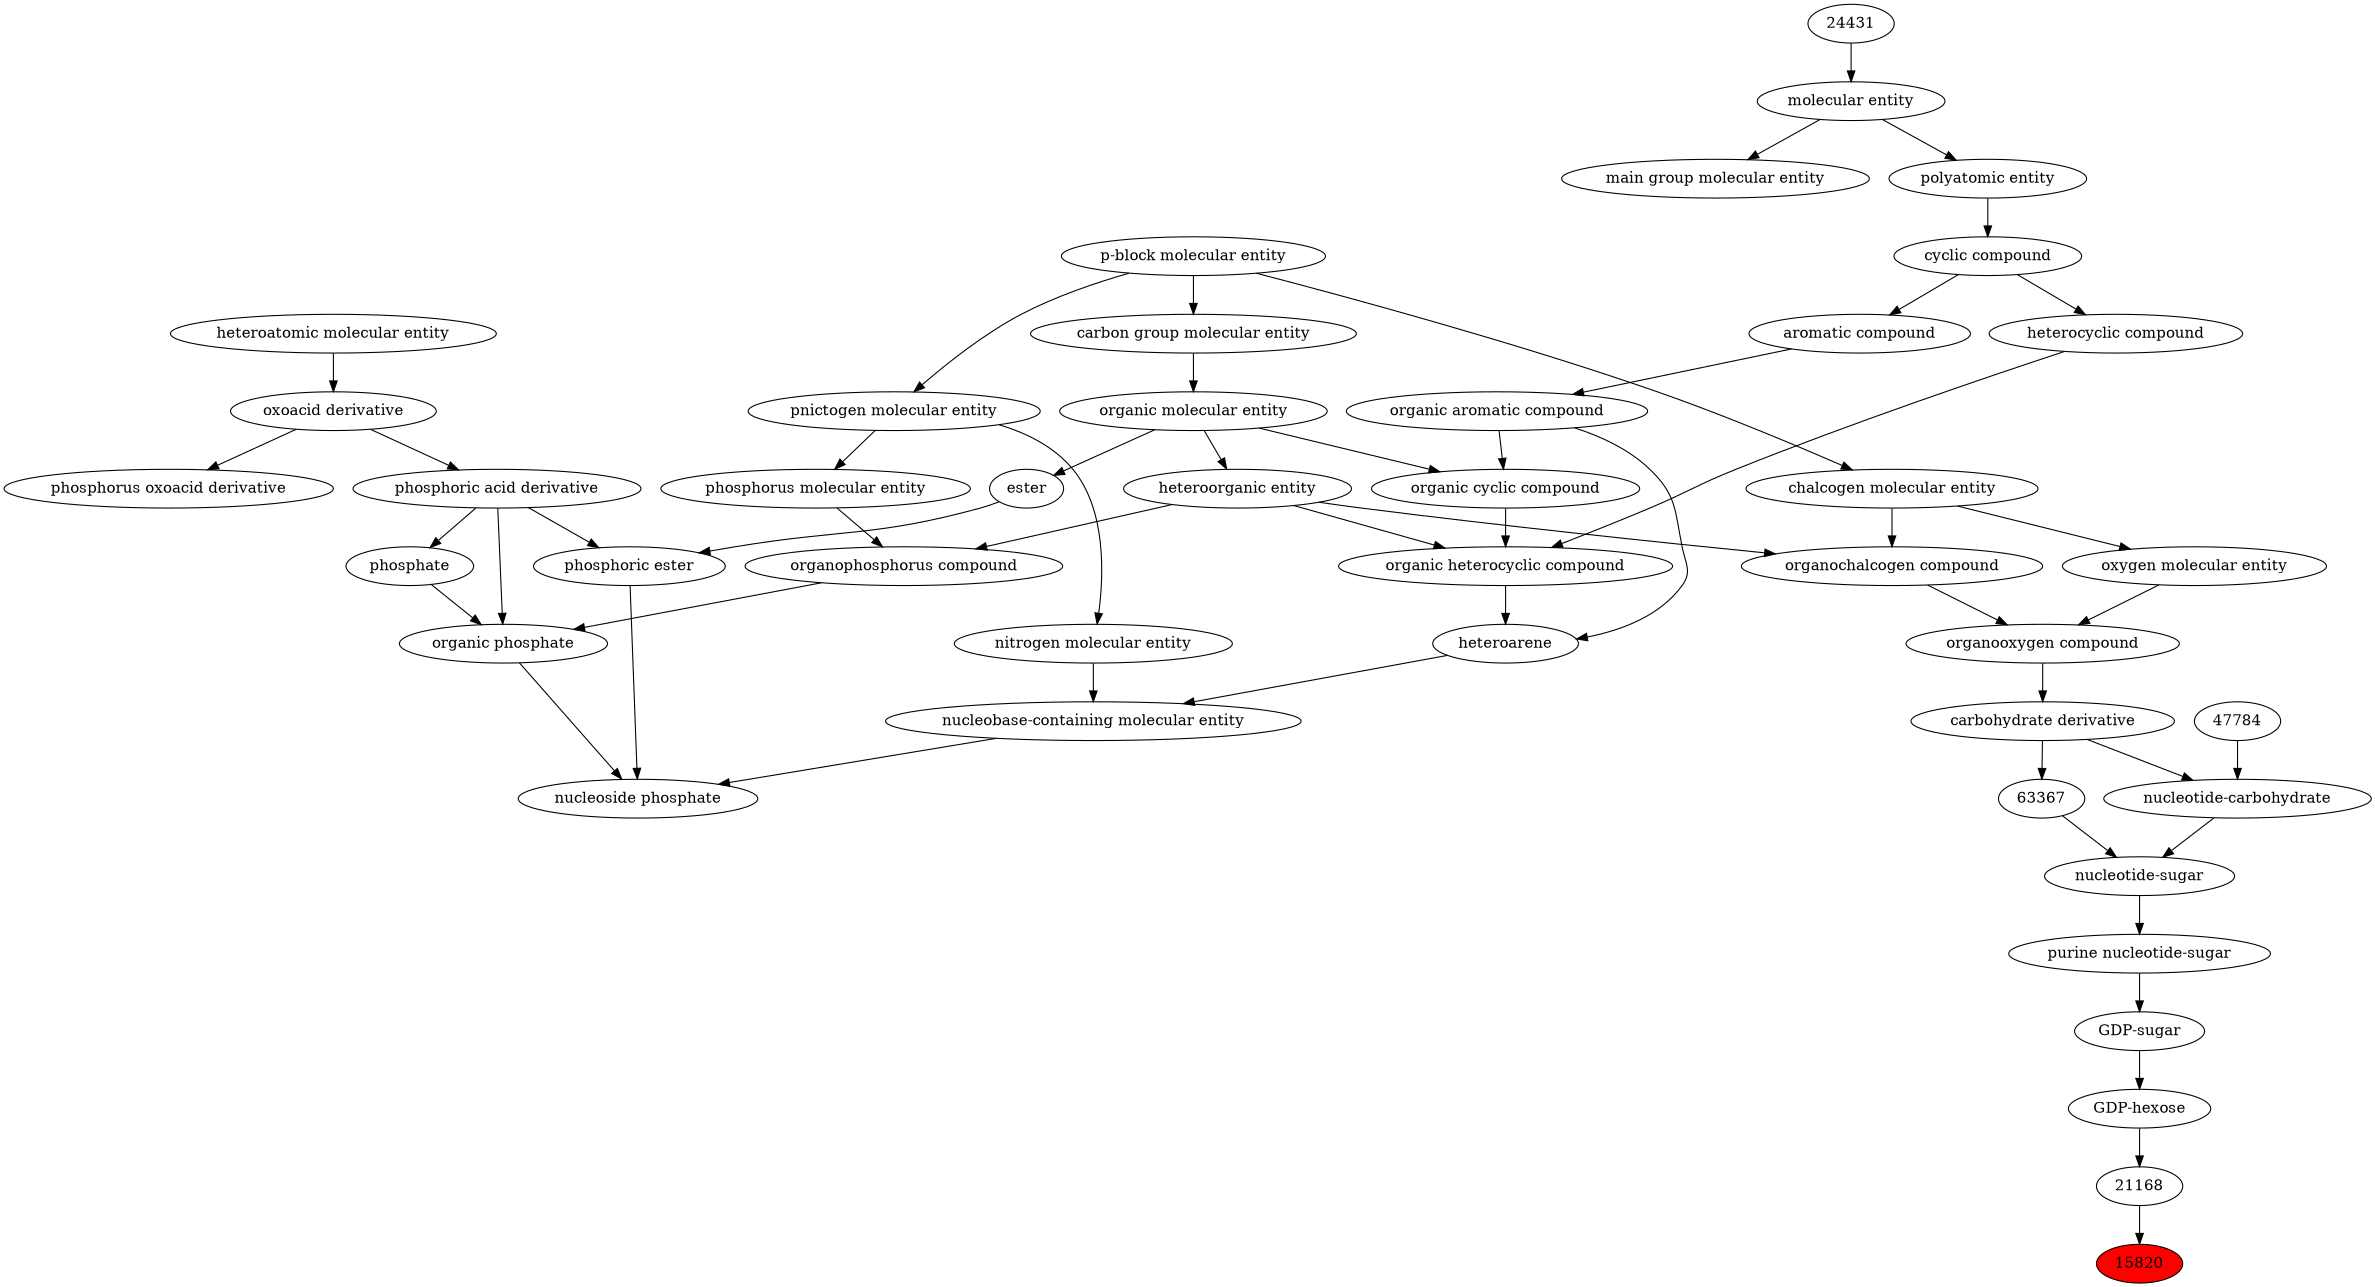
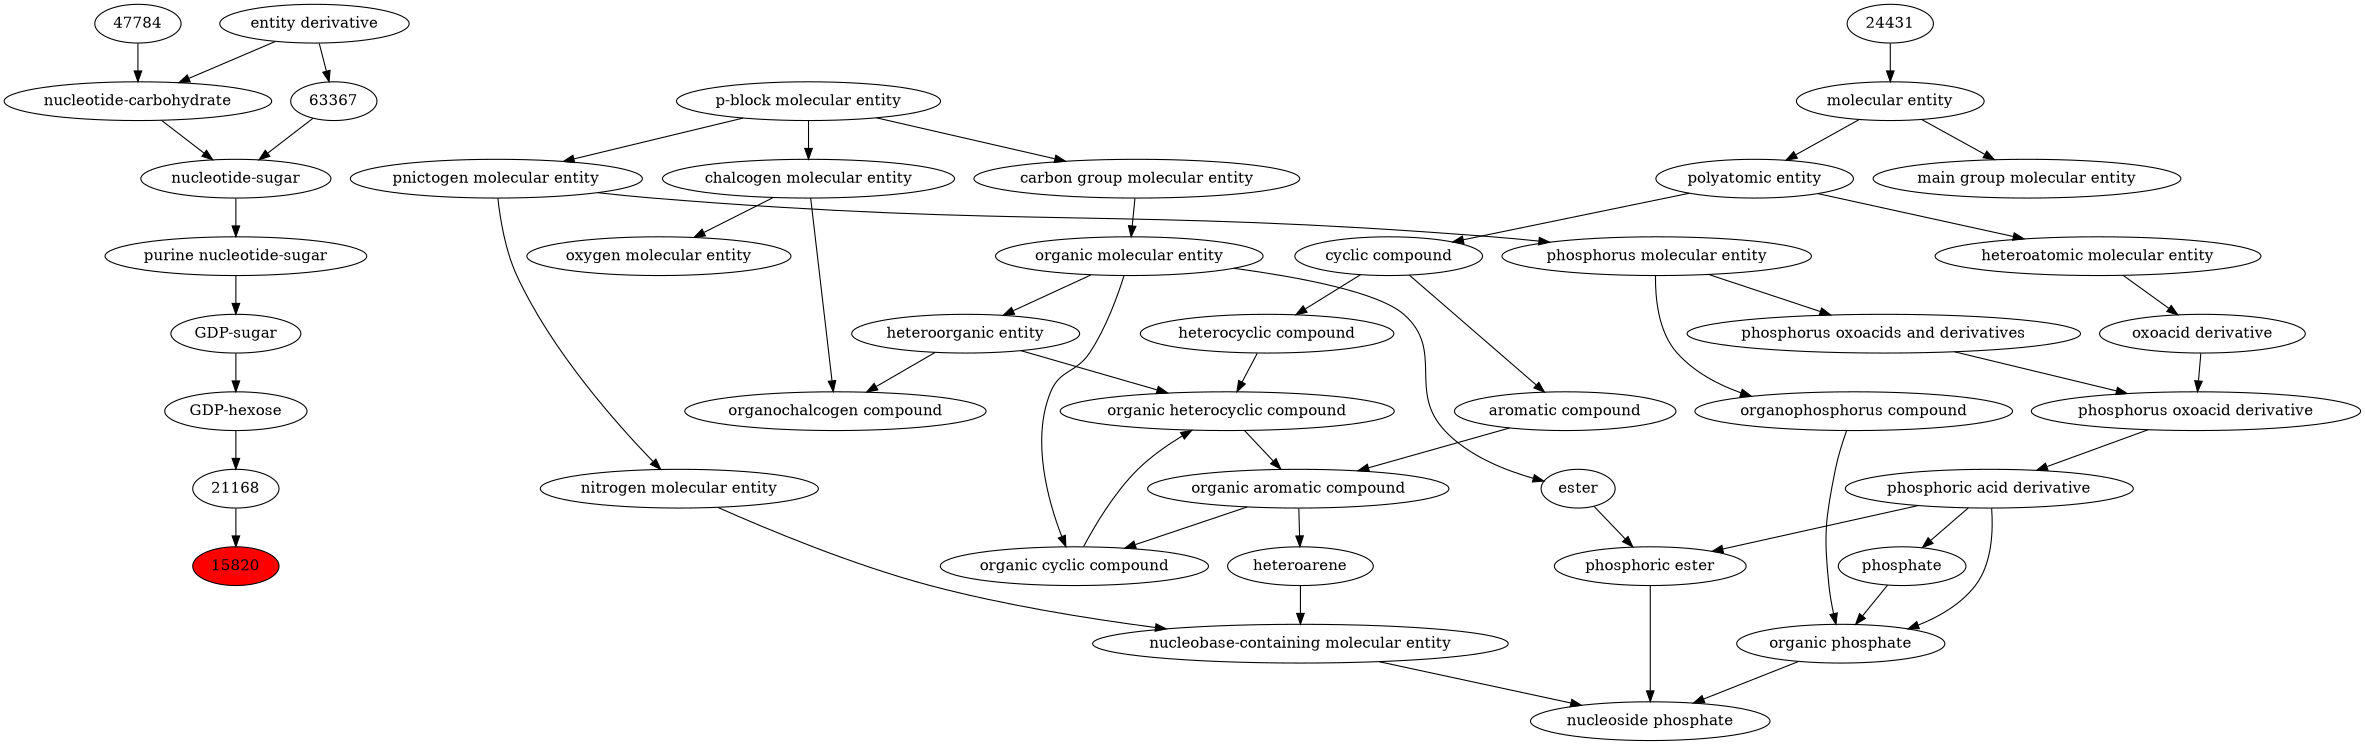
edge "polyatomic entity" -> "heteroatomic molecular entity": added
node "phosphorus oxoacids and derivatives": added
edge "oxoacid derivative" -> "phosphoric acid derivative": now "phosphorus oxoacid derivative" -> "phosphoric acid derivative"
edge "heteroorganic entity" -> "organophosphorus compound": removed
edge "organic heterocyclic compound" -> "heteroarene": now "organic heterocyclic compound" -> "organic aromatic compound"
node "organooxygen compound": removed
node "carbohydrate derivative": label "carbohydrate derivative" -> "entity derivative"
